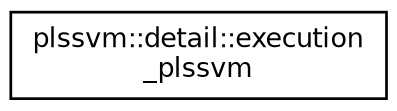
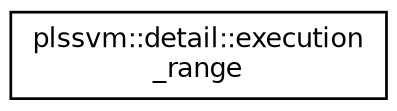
node "plssvm::detail::execution _plssvm": label "plssvm::detail::execution _plssvm" -> "plssvm::detail::execution _range"
